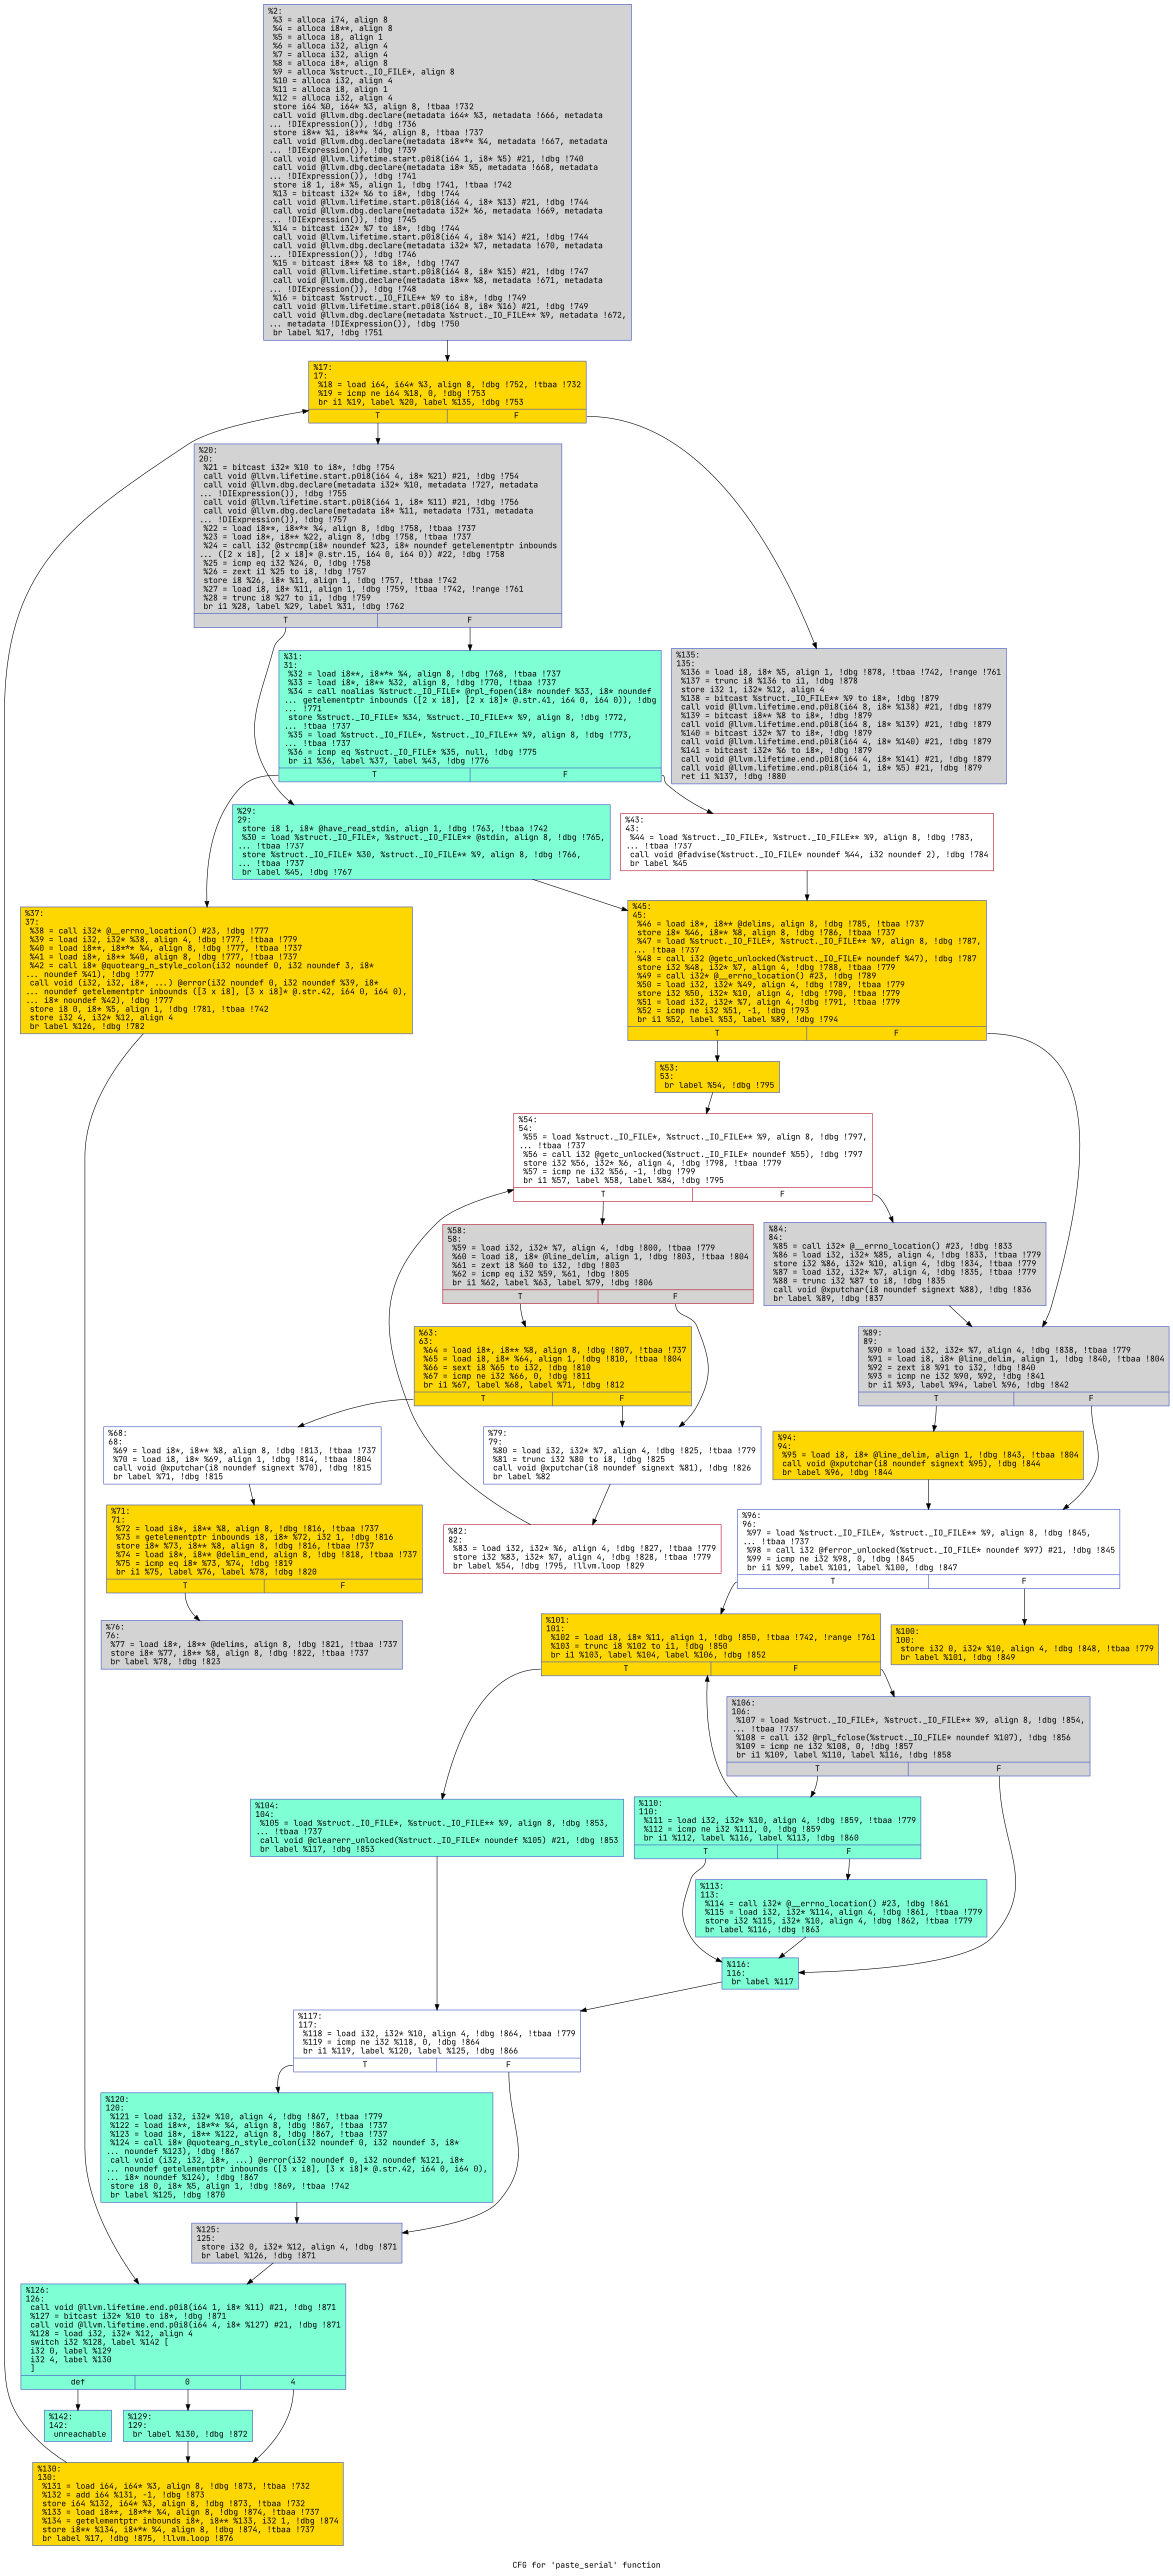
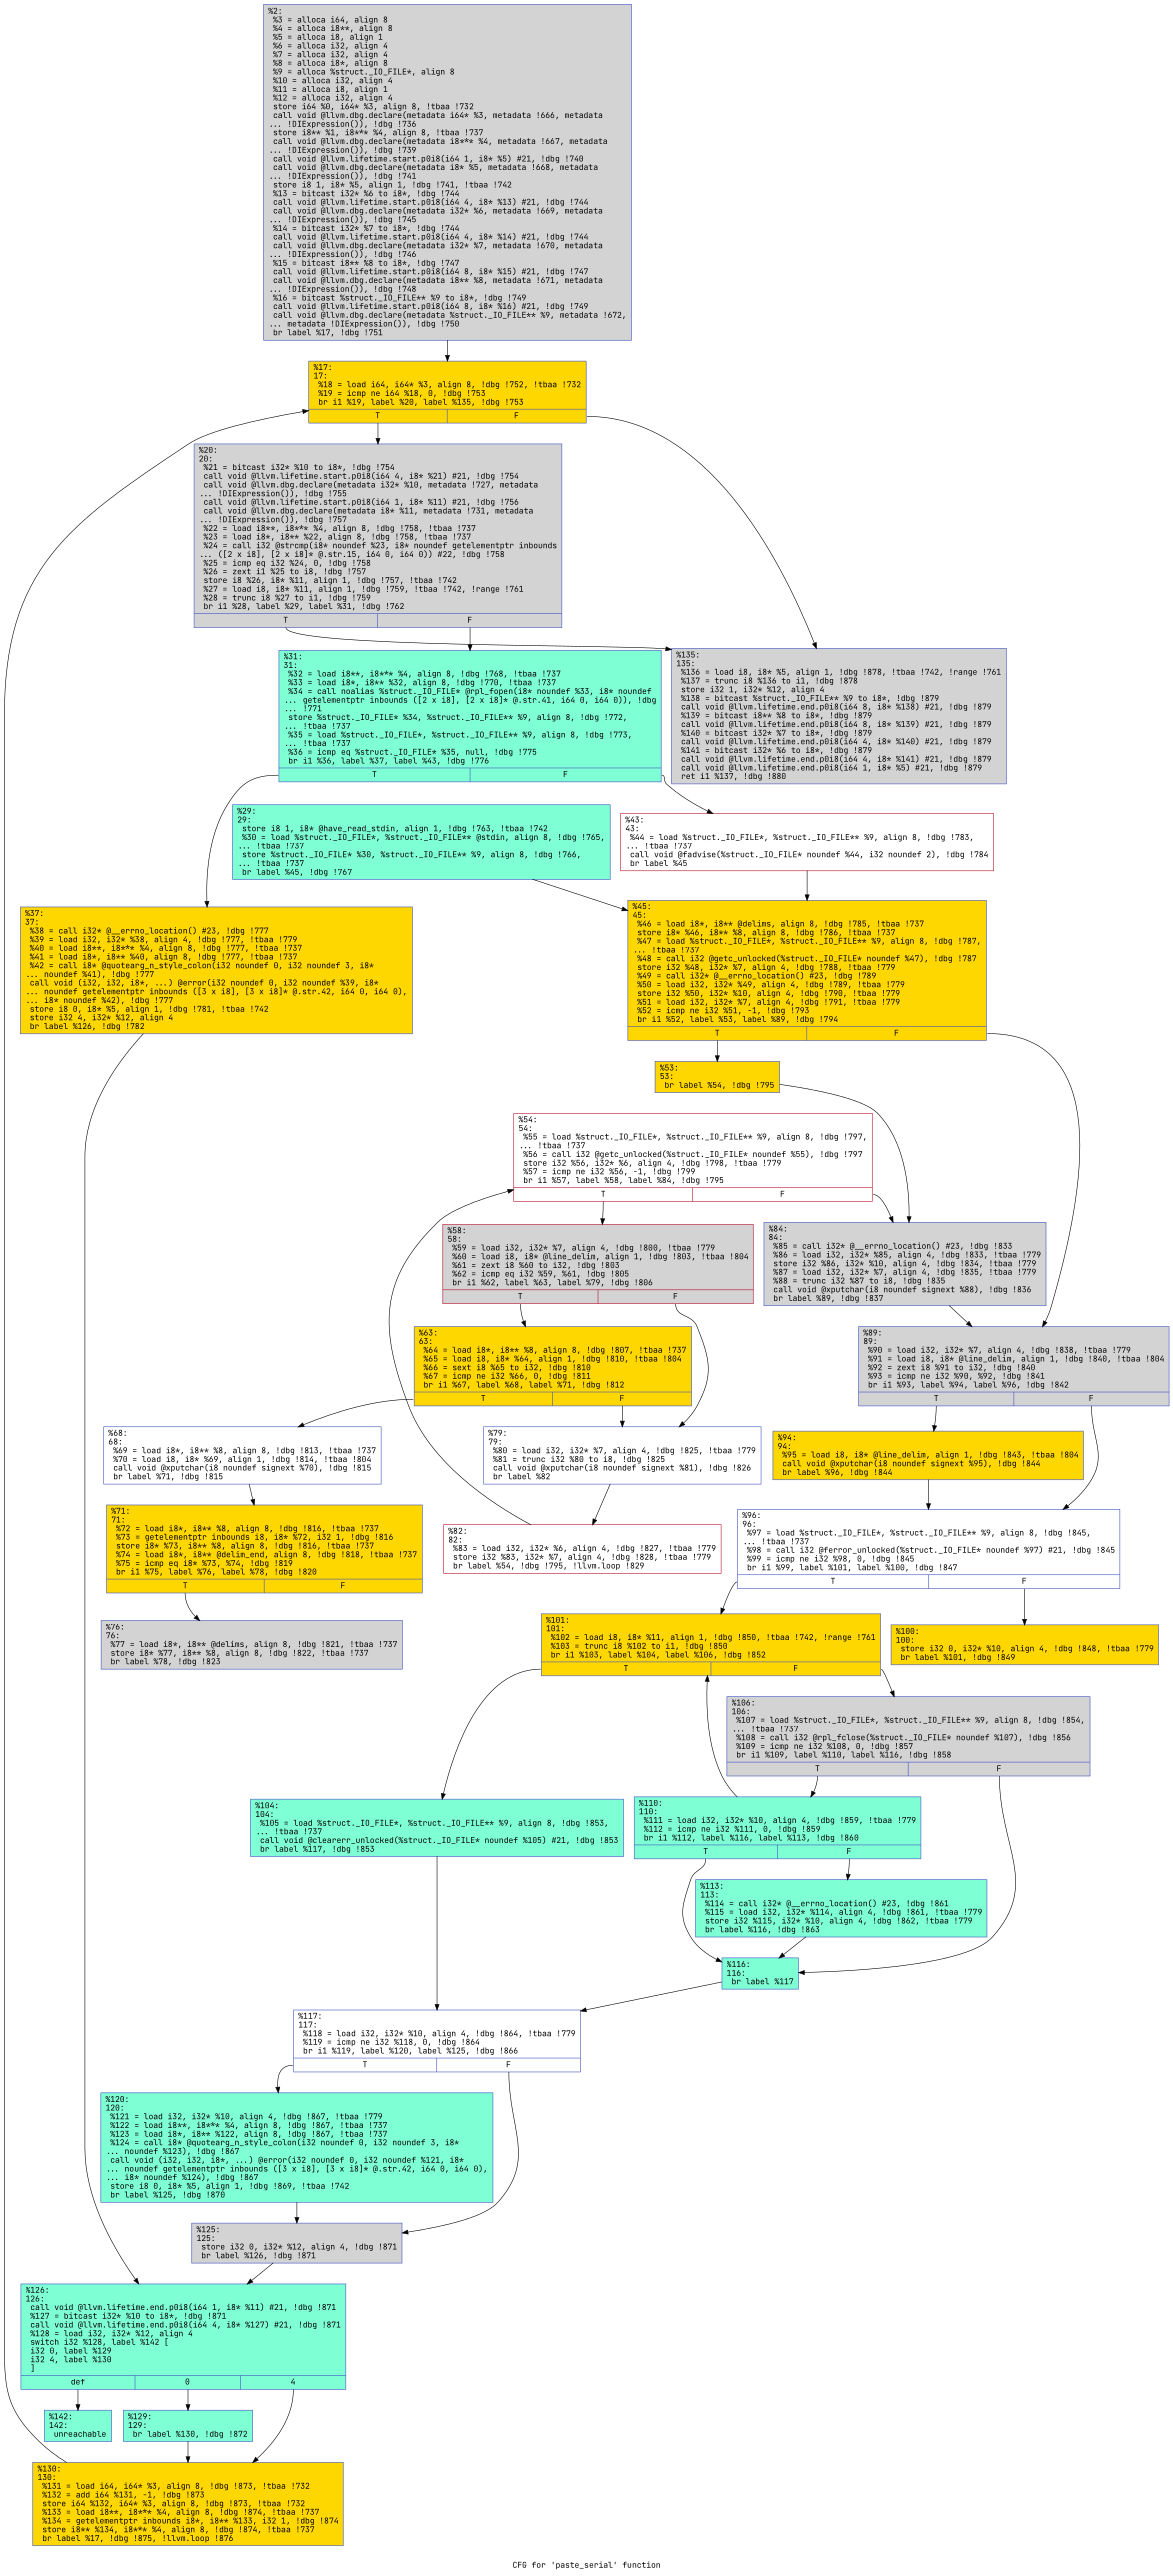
node "%2:": text "%3 = alloca i74, align 8" -> "%3 = alloca i64, align 8"
edge "%20:" -> "%29:": now "%20:" -> "%135:"
edge "%53:" -> "%54:": now "%53:" -> "%84:"
